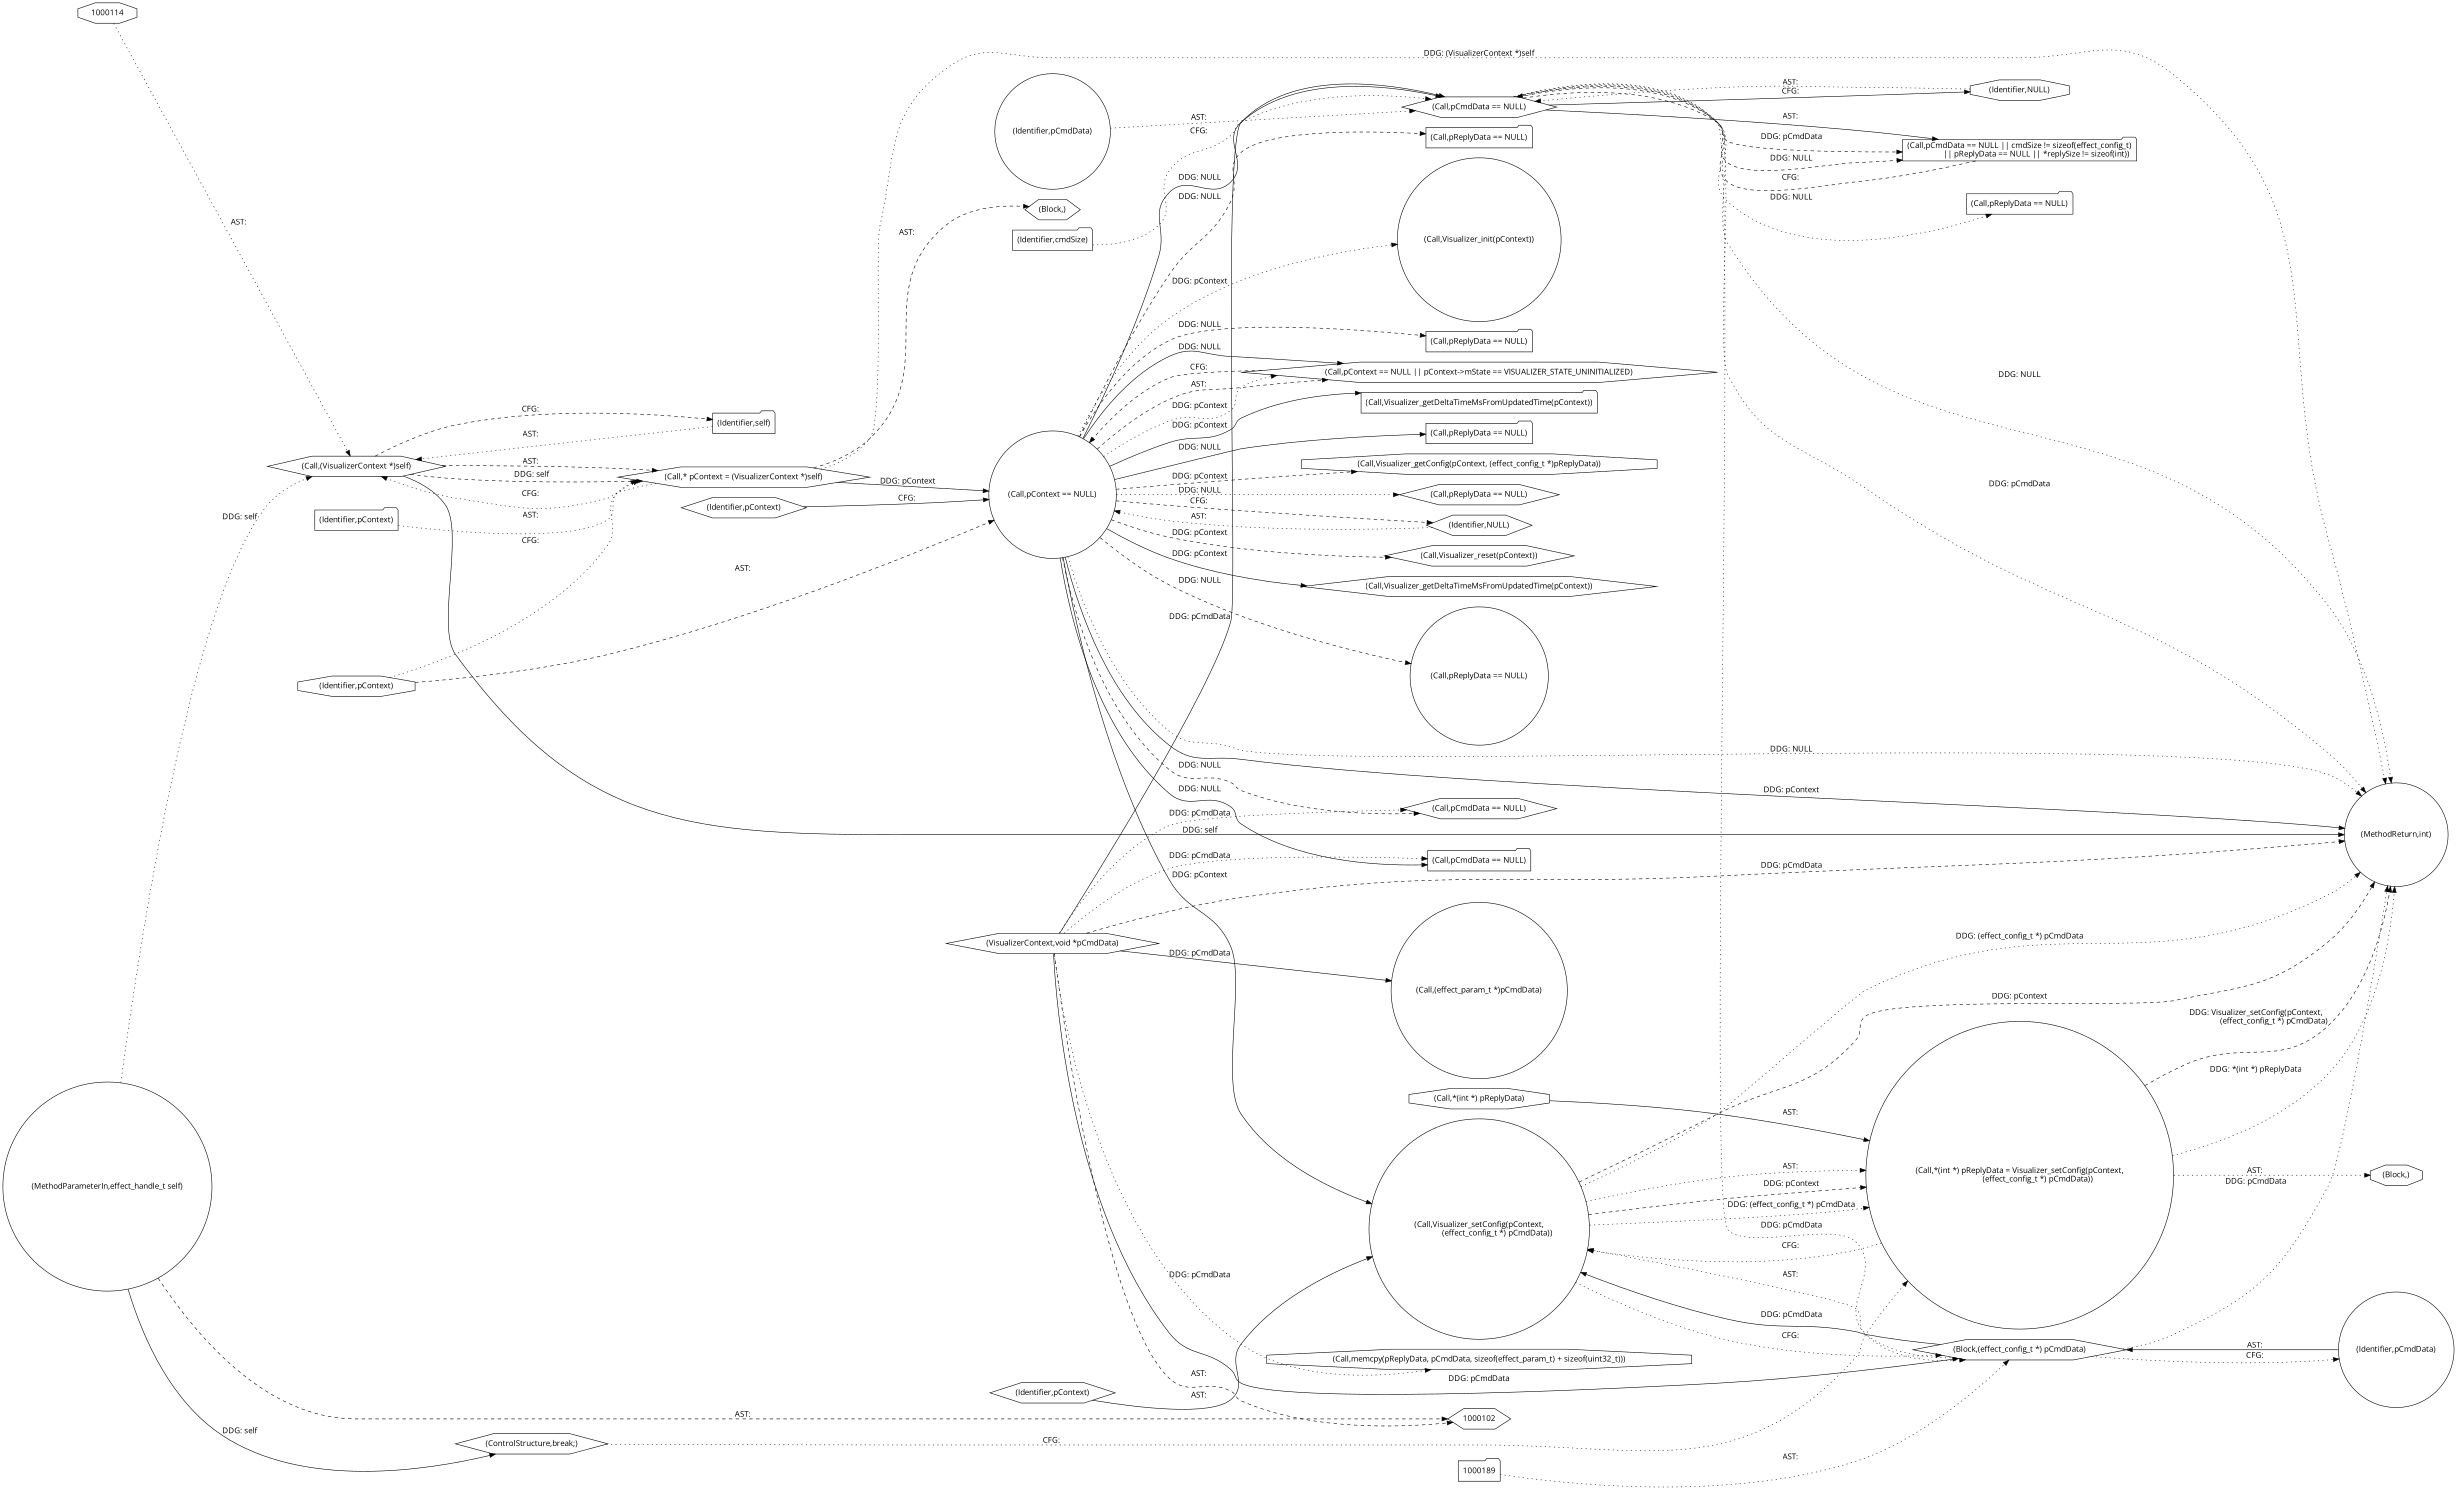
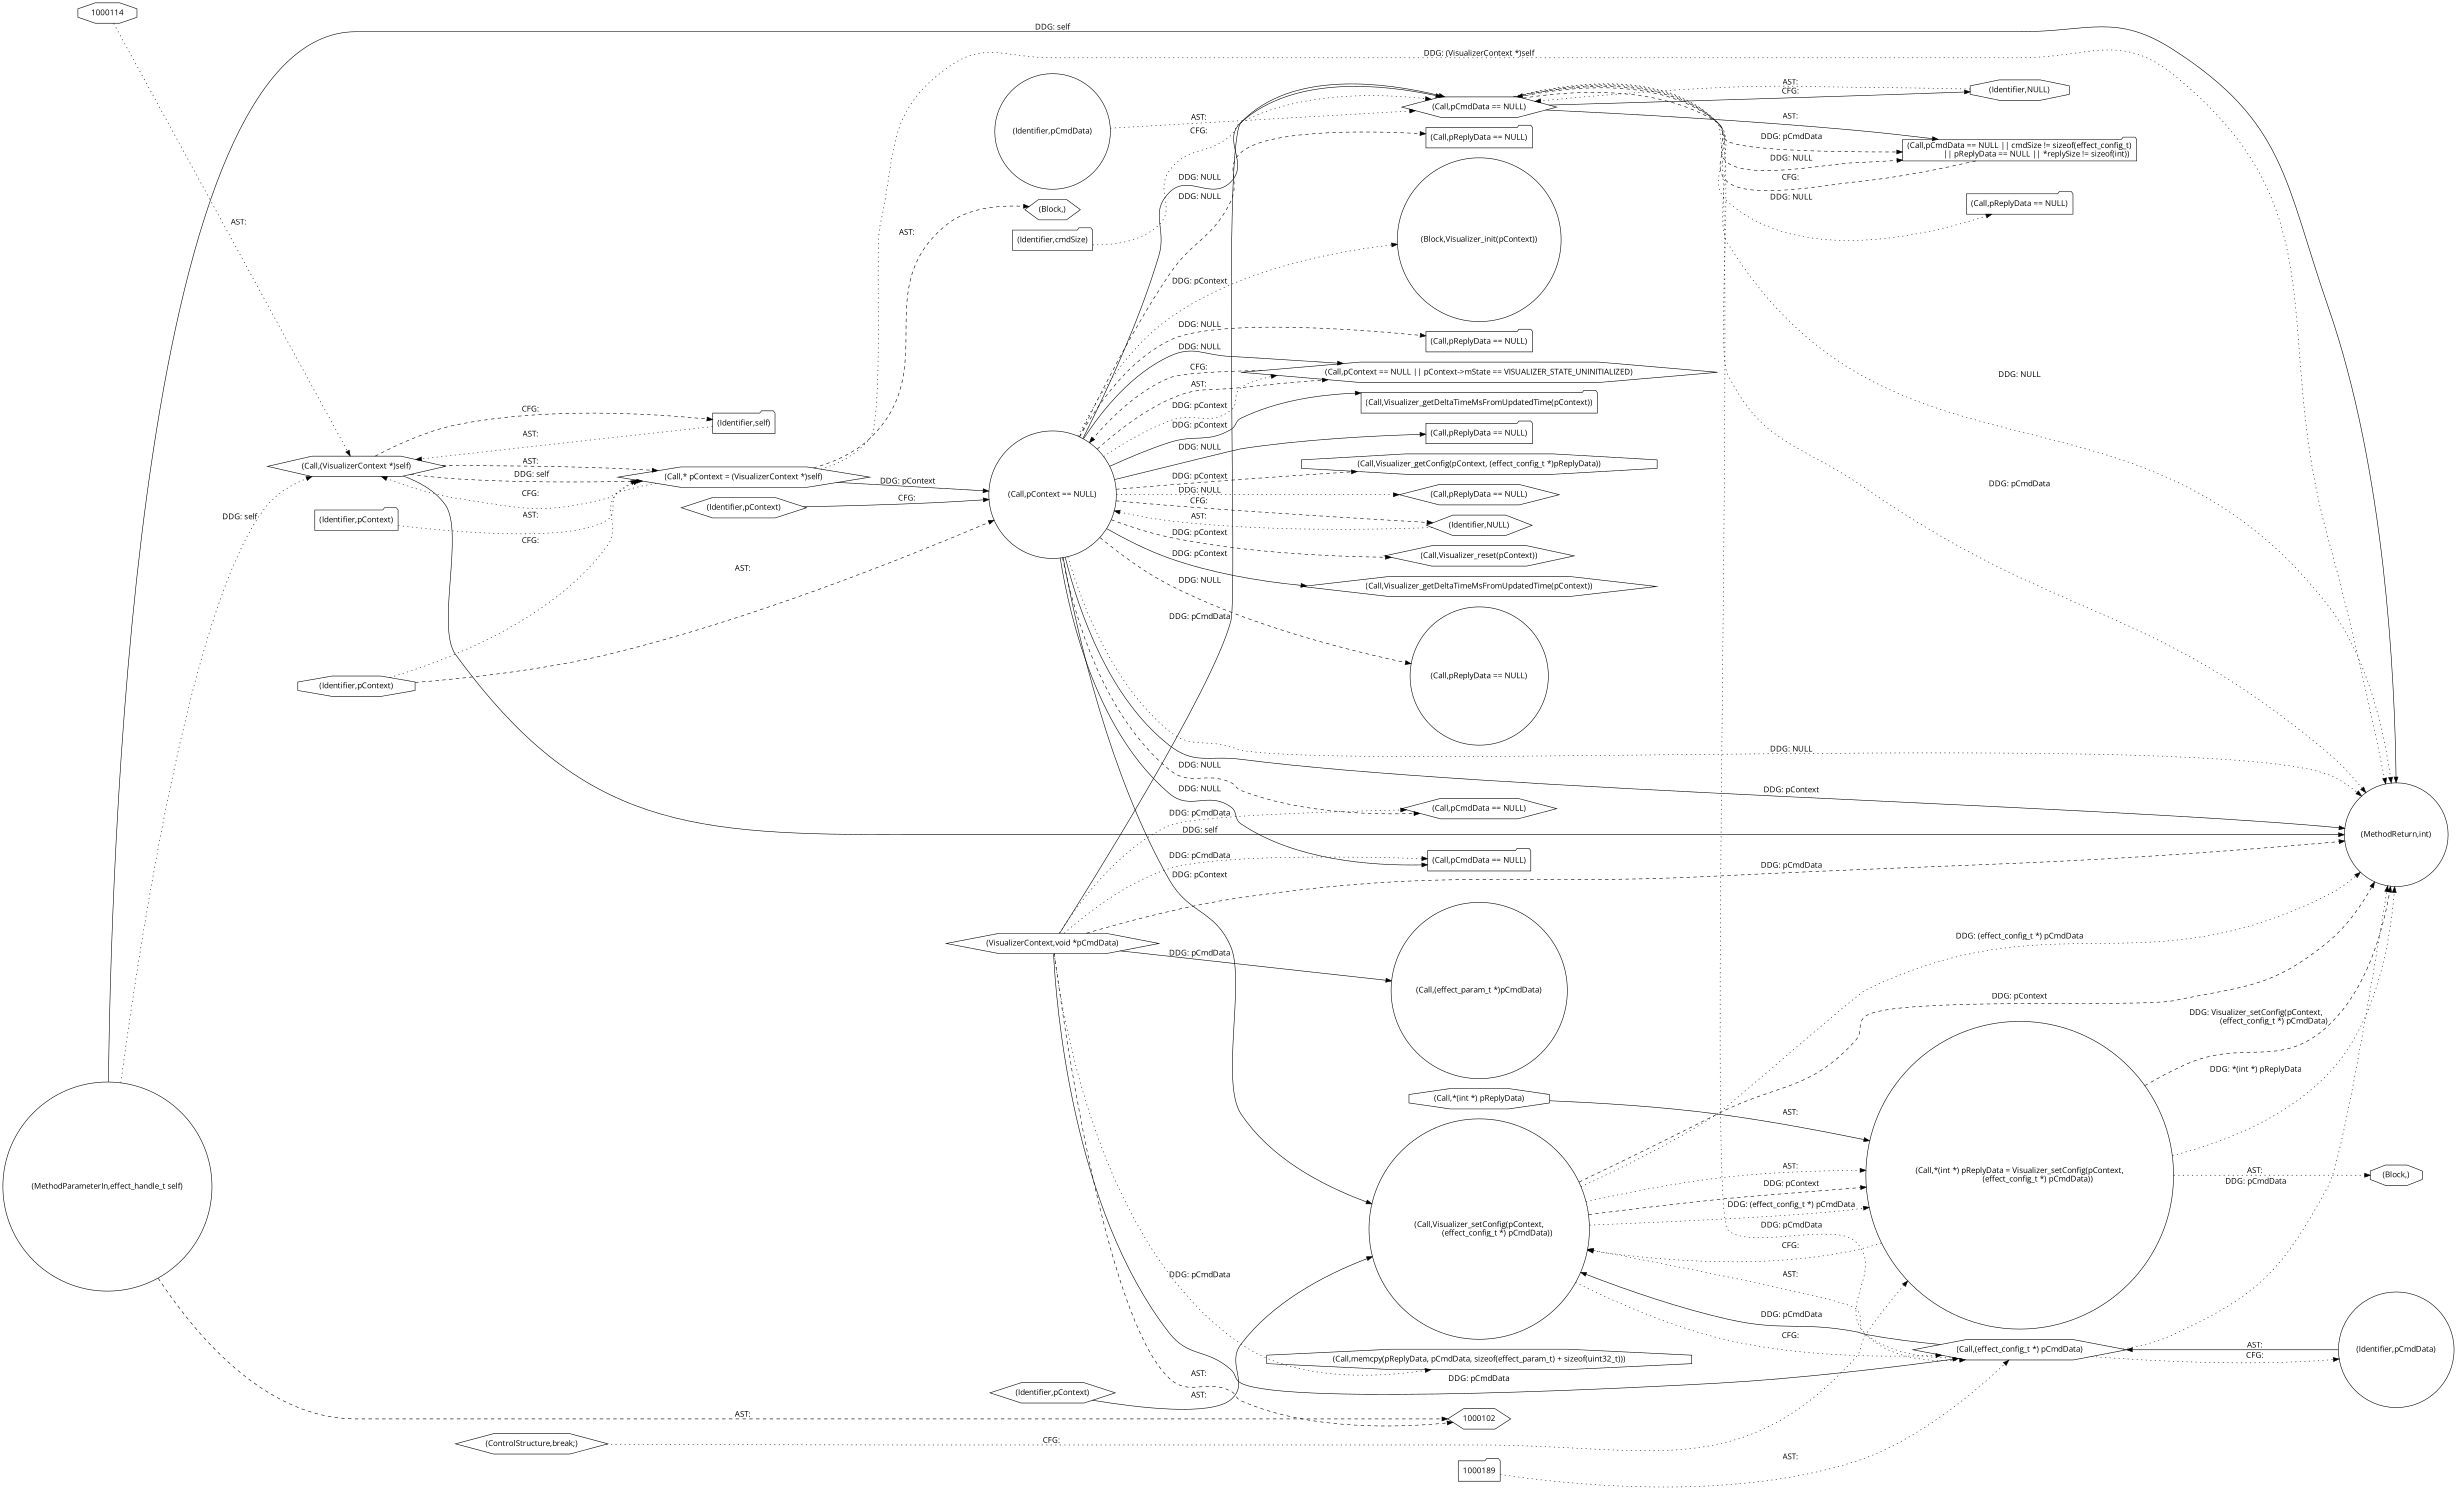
node "(Call,Visualizer_init(pContext))": label "(Call,Visualizer_init(pContext))" -> "(Block,Visualizer_init(pContext))"
node "(Block,(effect_config_t *) pCmdData)": label "(Block,(effect_config_t *) pCmdData)" -> "(Call,(effect_config_t *) pCmdData)"
edge "(MethodParameterIn,effect_handle_t self)" -> "(ControlStructure,break;)": now "(MethodParameterIn,effect_handle_t self)" -> "(MethodReturn,int)"
